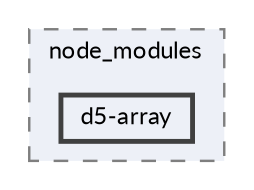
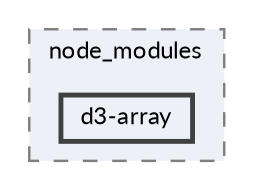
node "d5-array": label "d5-array" -> "d3-array"
